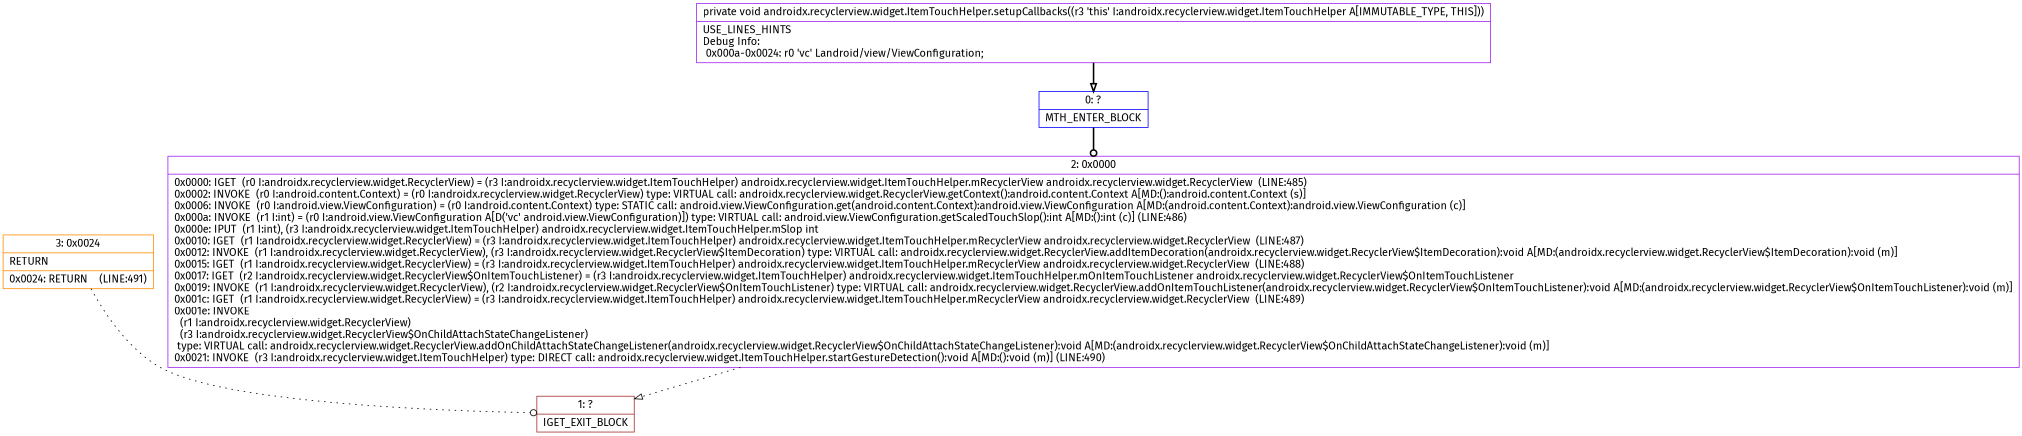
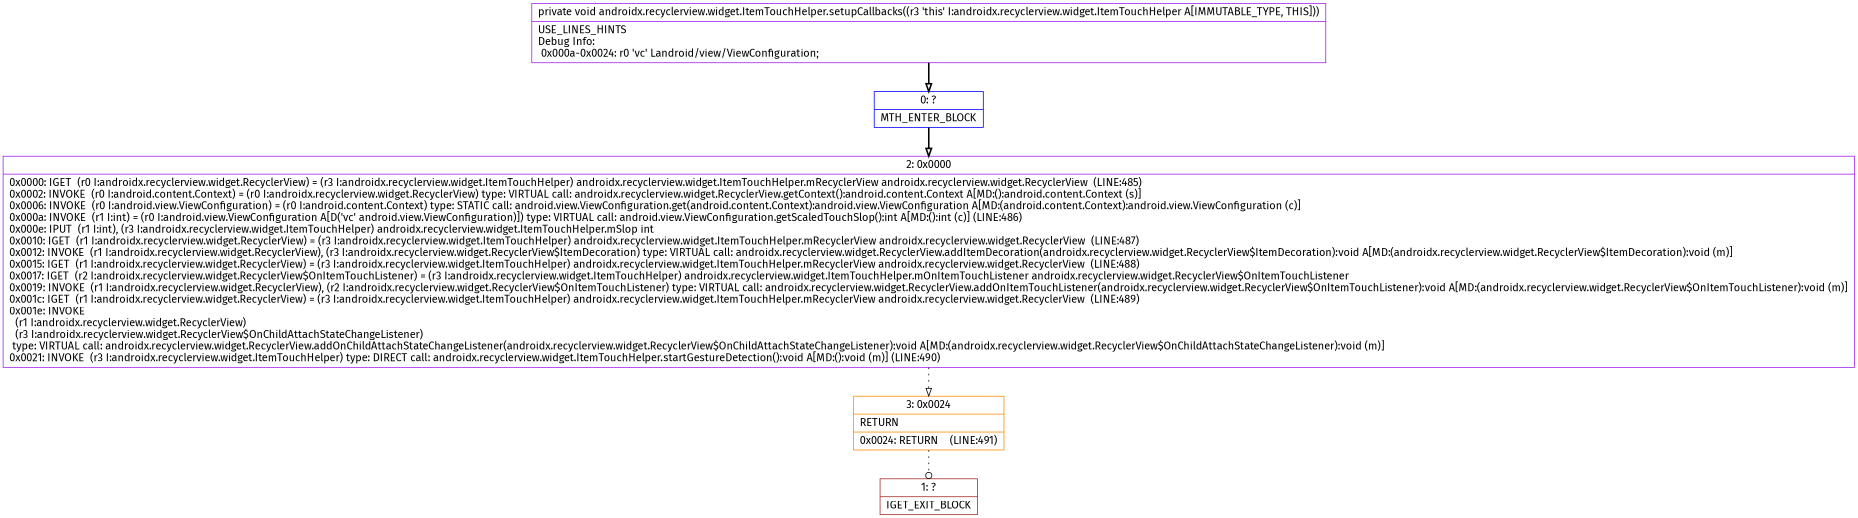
edge "0: ?" -> "2: 0x0000": arrowhead odot -> onormal
edge "2: 0x0000" -> "1: ?": now "2: 0x0000" -> "3: 0x0024"
